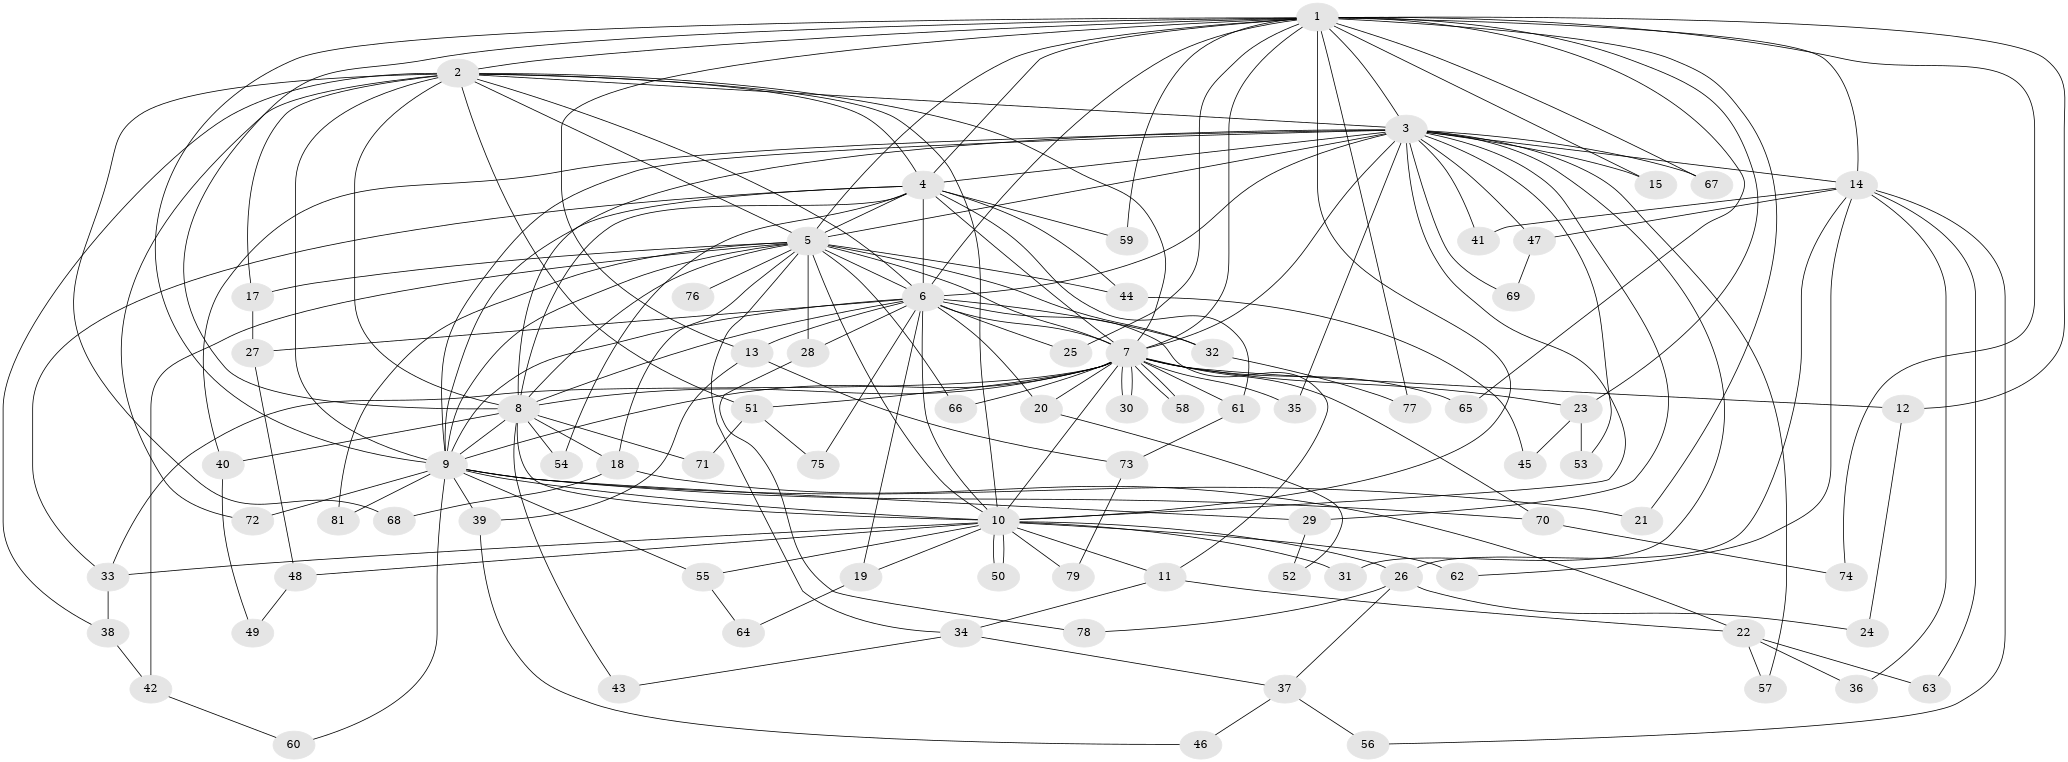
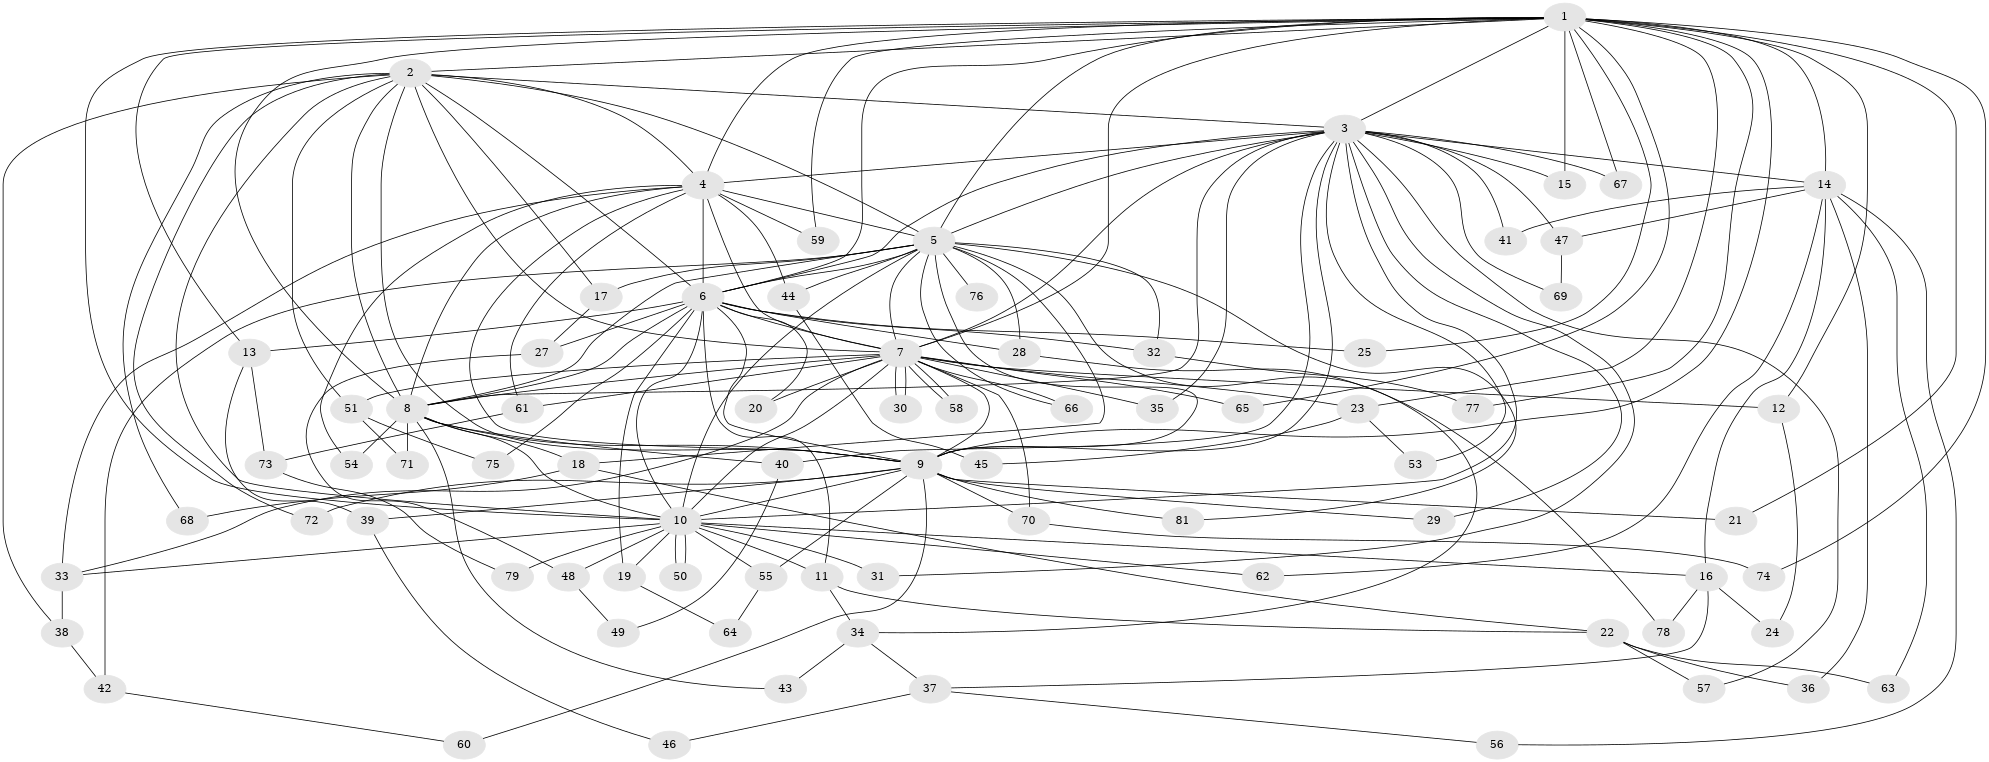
node "52": removed
node "26": label "26" -> "16"
